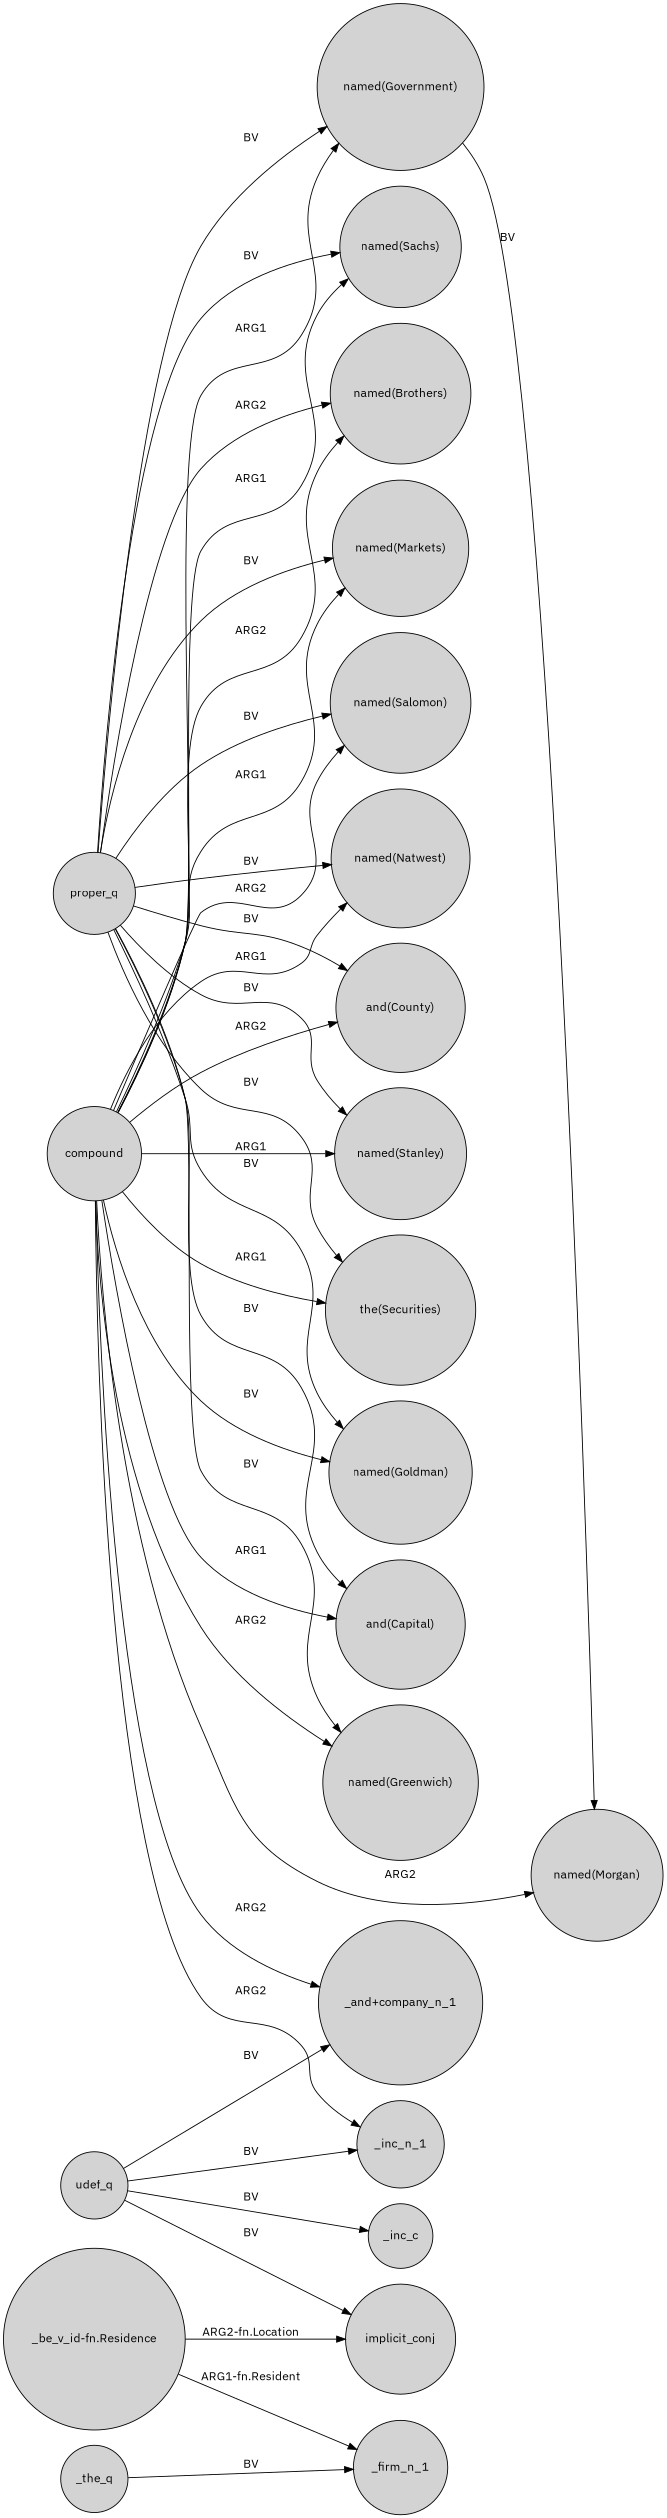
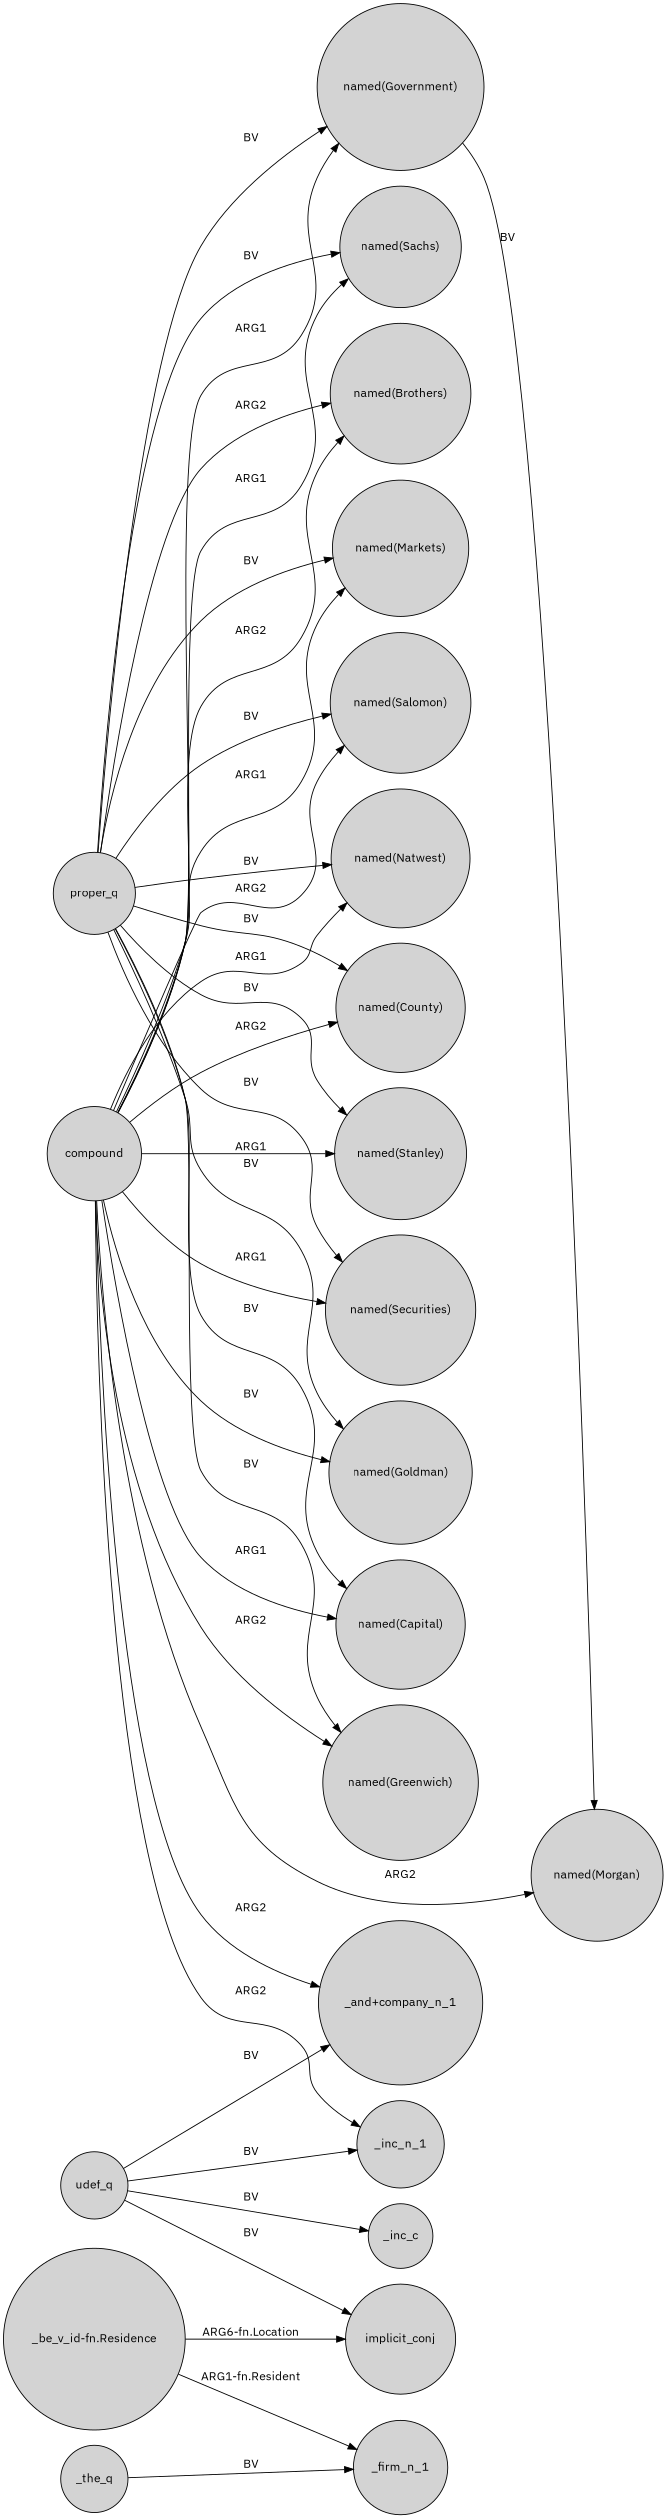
node "and(County)": label "and(County)" -> "named(County)"
node "the(Securities)": label "the(Securities)" -> "named(Securities)"
node "and(Capital)": label "and(Capital)" -> "named(Capital)"
edge "_be_v_id-fn.Residence" -> "implicit_conj": label "ARG2-fn.Location" -> "ARG6-fn.Location"
